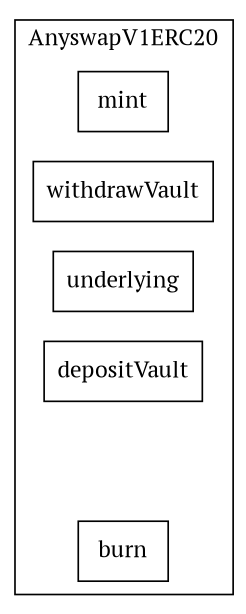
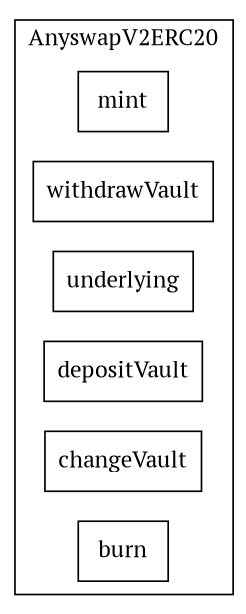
cluster "AnyswapV1ERC20": label "AnyswapV1ERC20" -> "AnyswapV2ERC20"
node "changeVault": added
